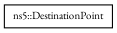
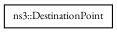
node "ns5::DestinationPoint": label "ns5::DestinationPoint" -> "ns3::DestinationPoint"
